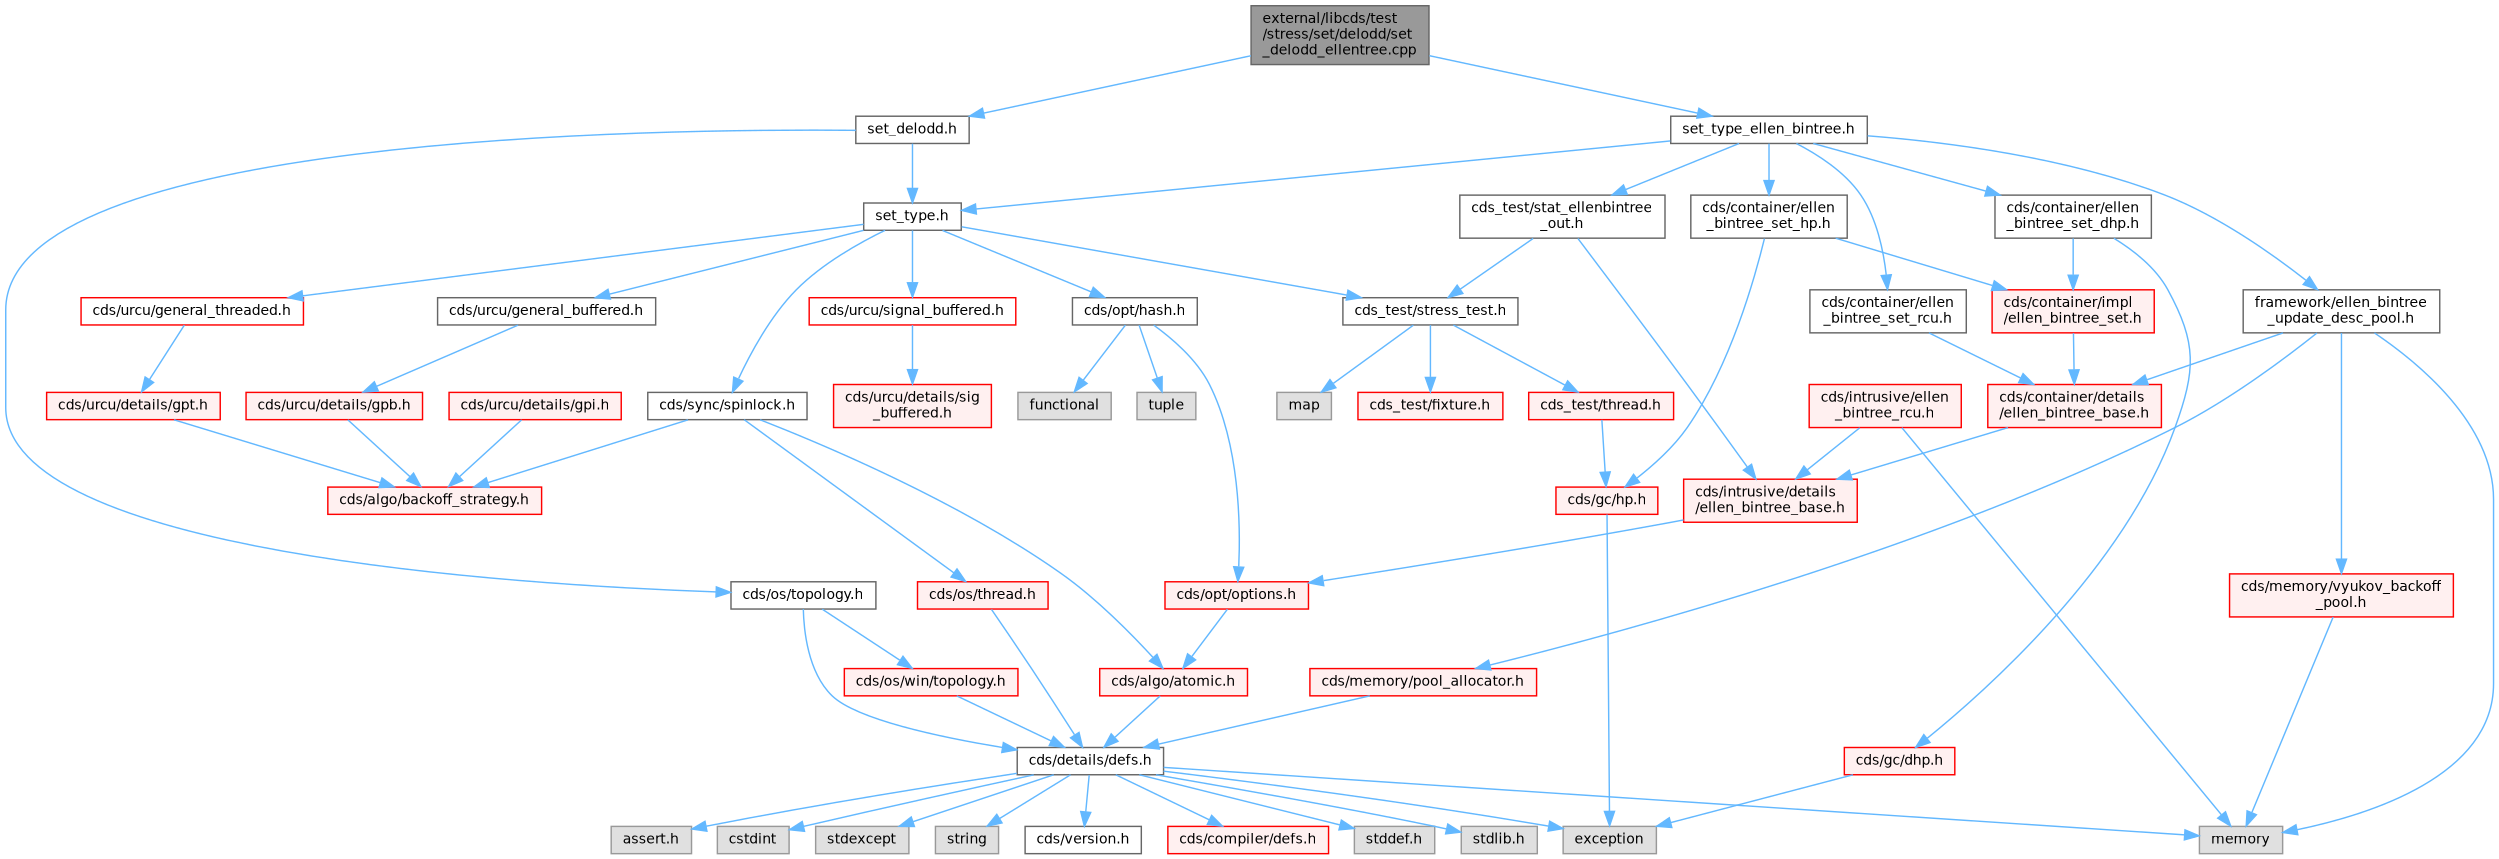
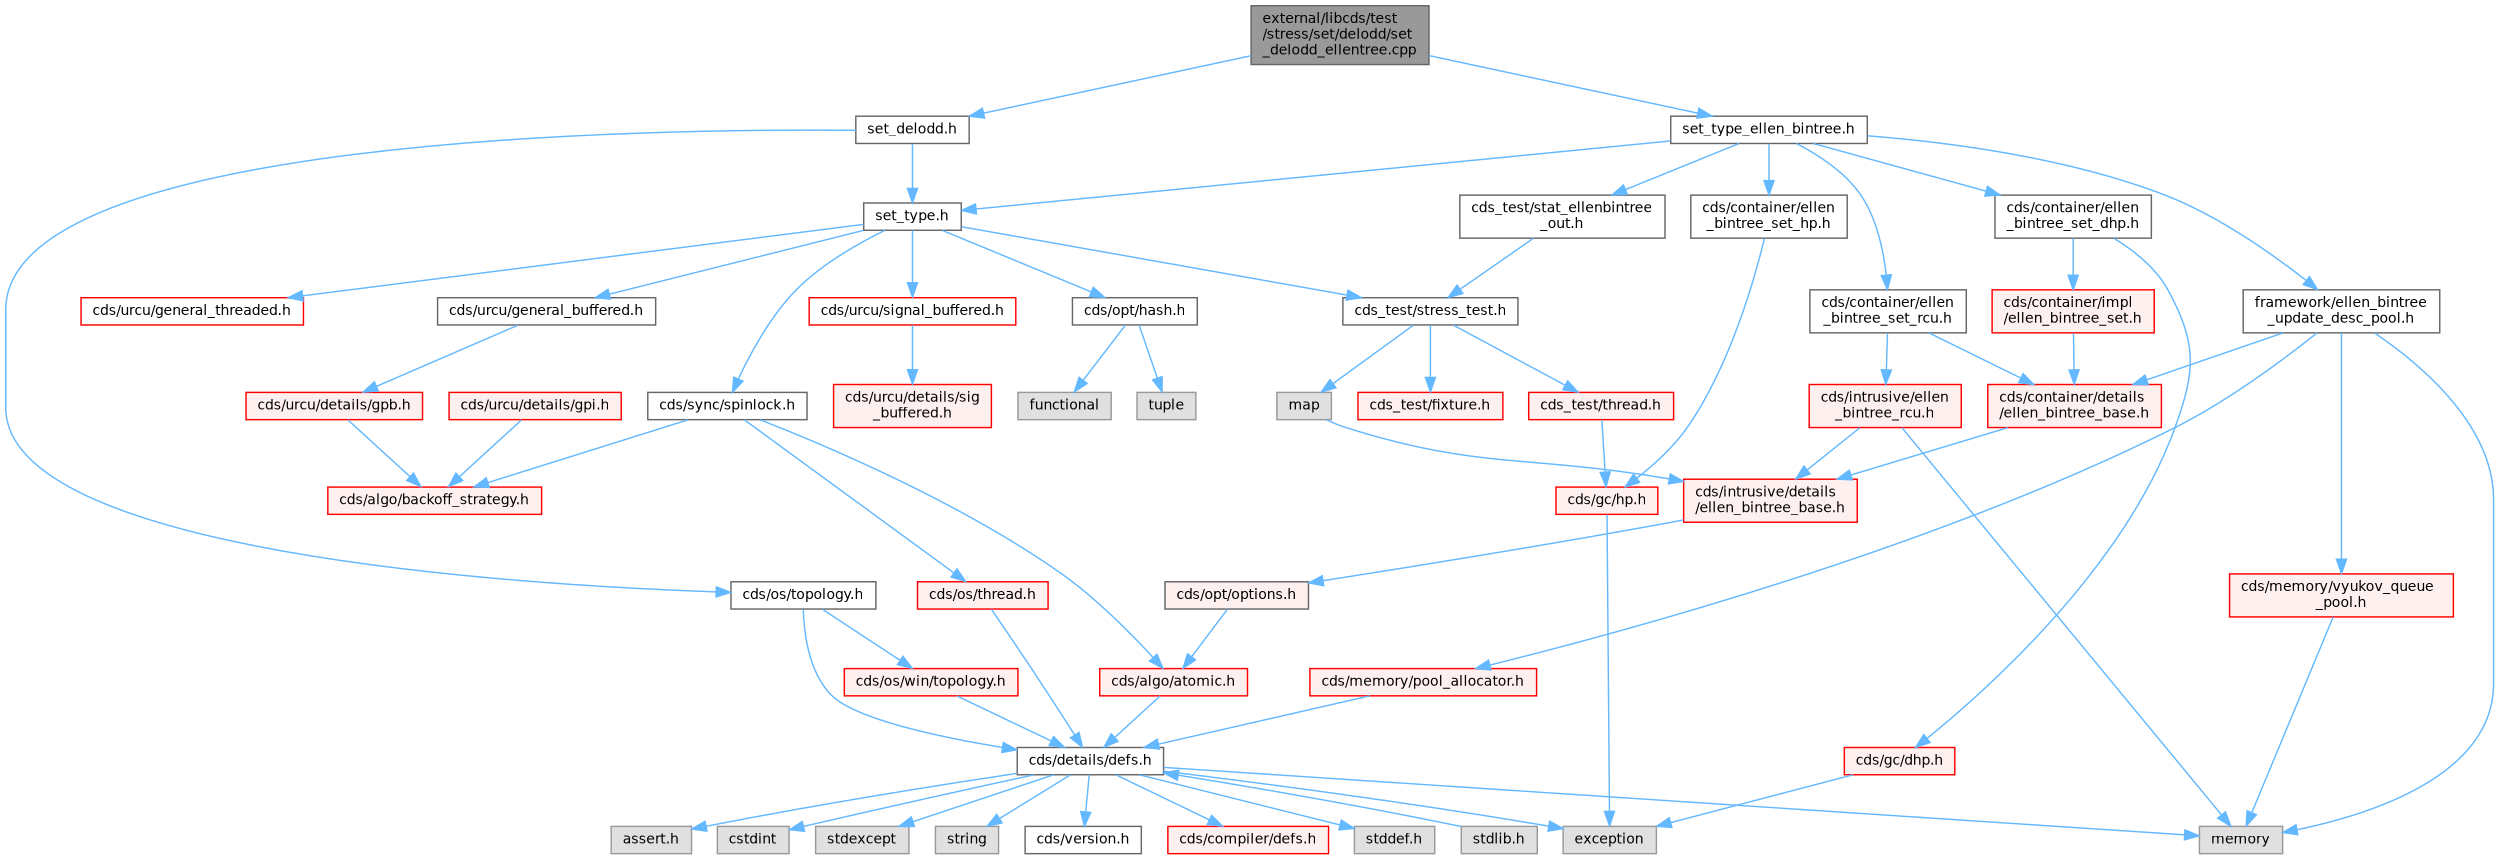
edge "cds/container/ellen _bintree_set_hp.h" -> "cds/container/impl /ellen_bintree_set.h": removed
edge "cds/container/ellen _bintree_set_rcu.h" -> "cds/intrusive/ellen _bintree_rcu.h": added
edge "cds_test/stat_ellenbintree _out.h" -> "cds/intrusive/details /ellen_bintree_base.h": now "map" -> "cds/intrusive/details /ellen_bintree_base.h"
node "cds/urcu/details/gpt.h": removed
edge "cds/opt/hash.h" -> "cds/opt/options.h": removed
node "cds/opt/options.h": color red -> grey40
node "cds/memory/vyukov_backoff _pool.h": label "cds/memory/vyukov_backoff _pool.h" -> "cds/memory/vyukov_queue _pool.h"
edge "cds/details/defs.h" -> "stdlib.h": reversed
